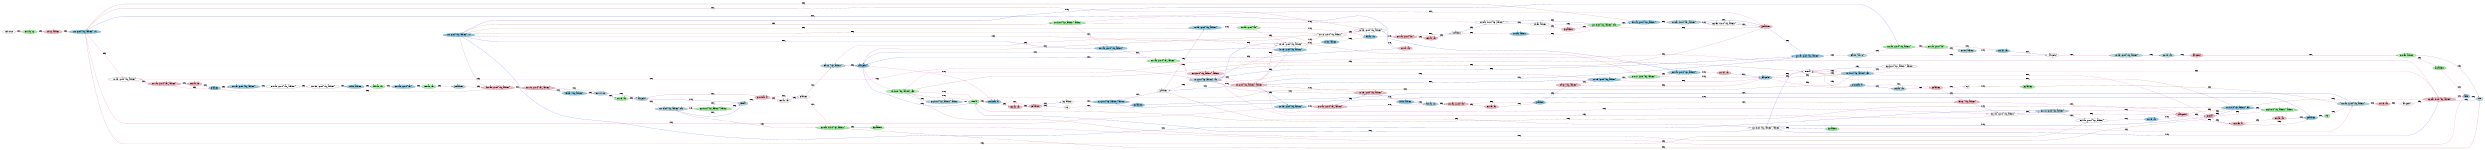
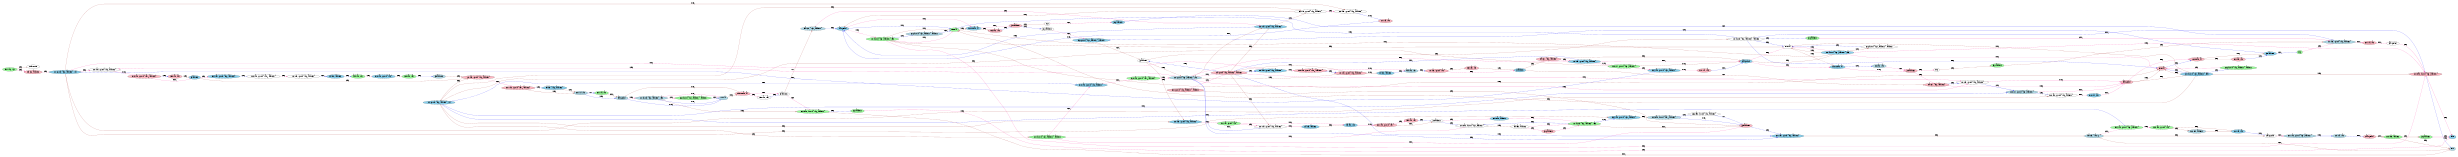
edge "push movzx" -> "mov rbp , rsp": reversed
edge "leave" -> "retn": now "lea rdx , [ rax * 8 ]" -> "retn"
